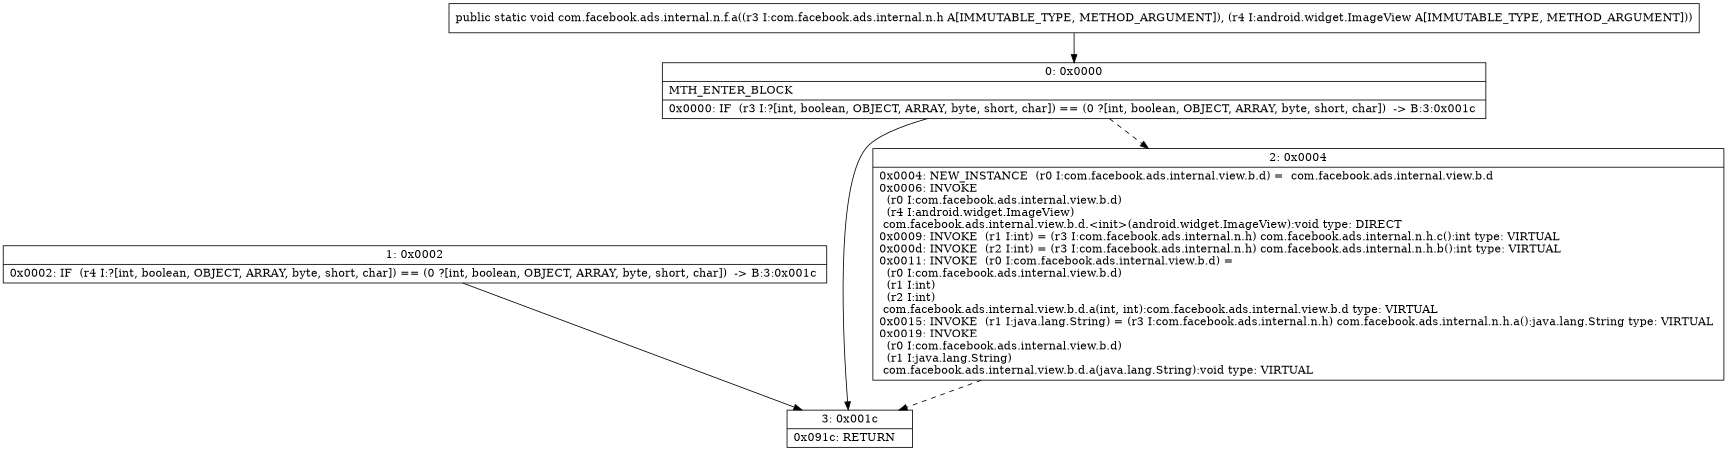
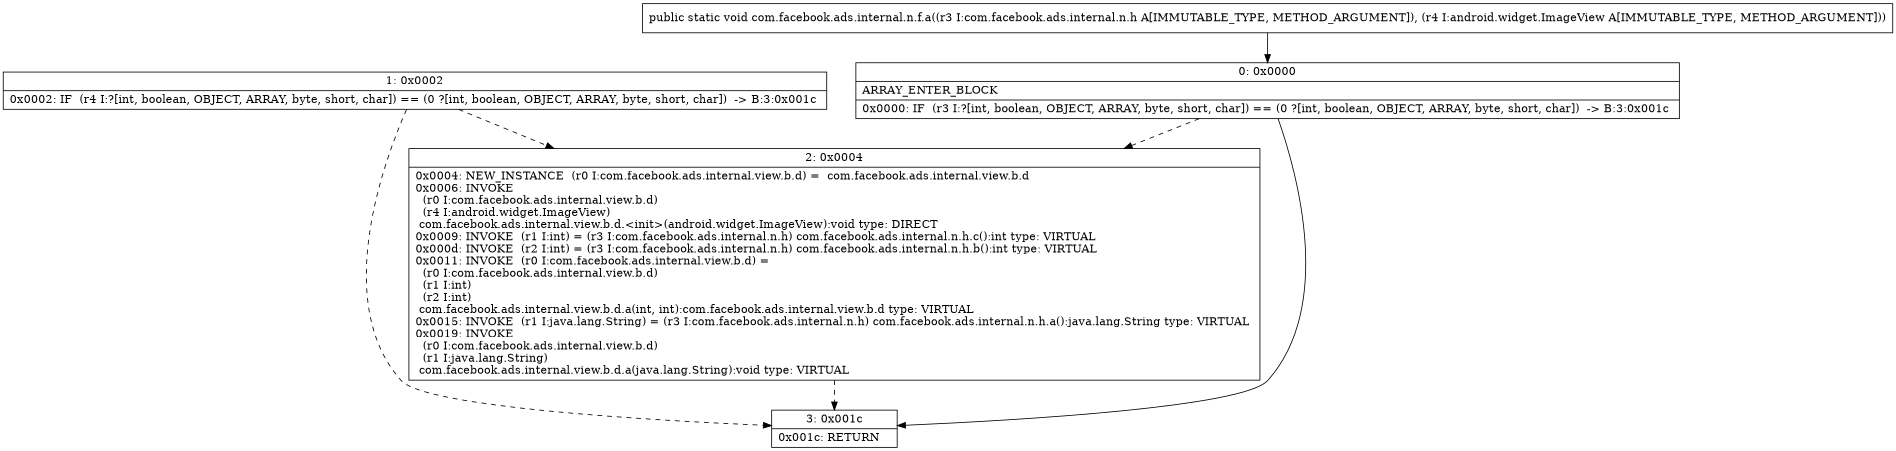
node "0: 0x0000": text "MTH_ENTER_BLOCK" -> "ARRAY_ENTER_BLOCK"
edge "1: 0x0002" -> "2: 0x0004": added
edge "1: 0x0002" -> "3: 0x001c": style solid -> dashed
node "3: 0x001c": text "0x091c: RETURN" -> "0x001c: RETURN"
